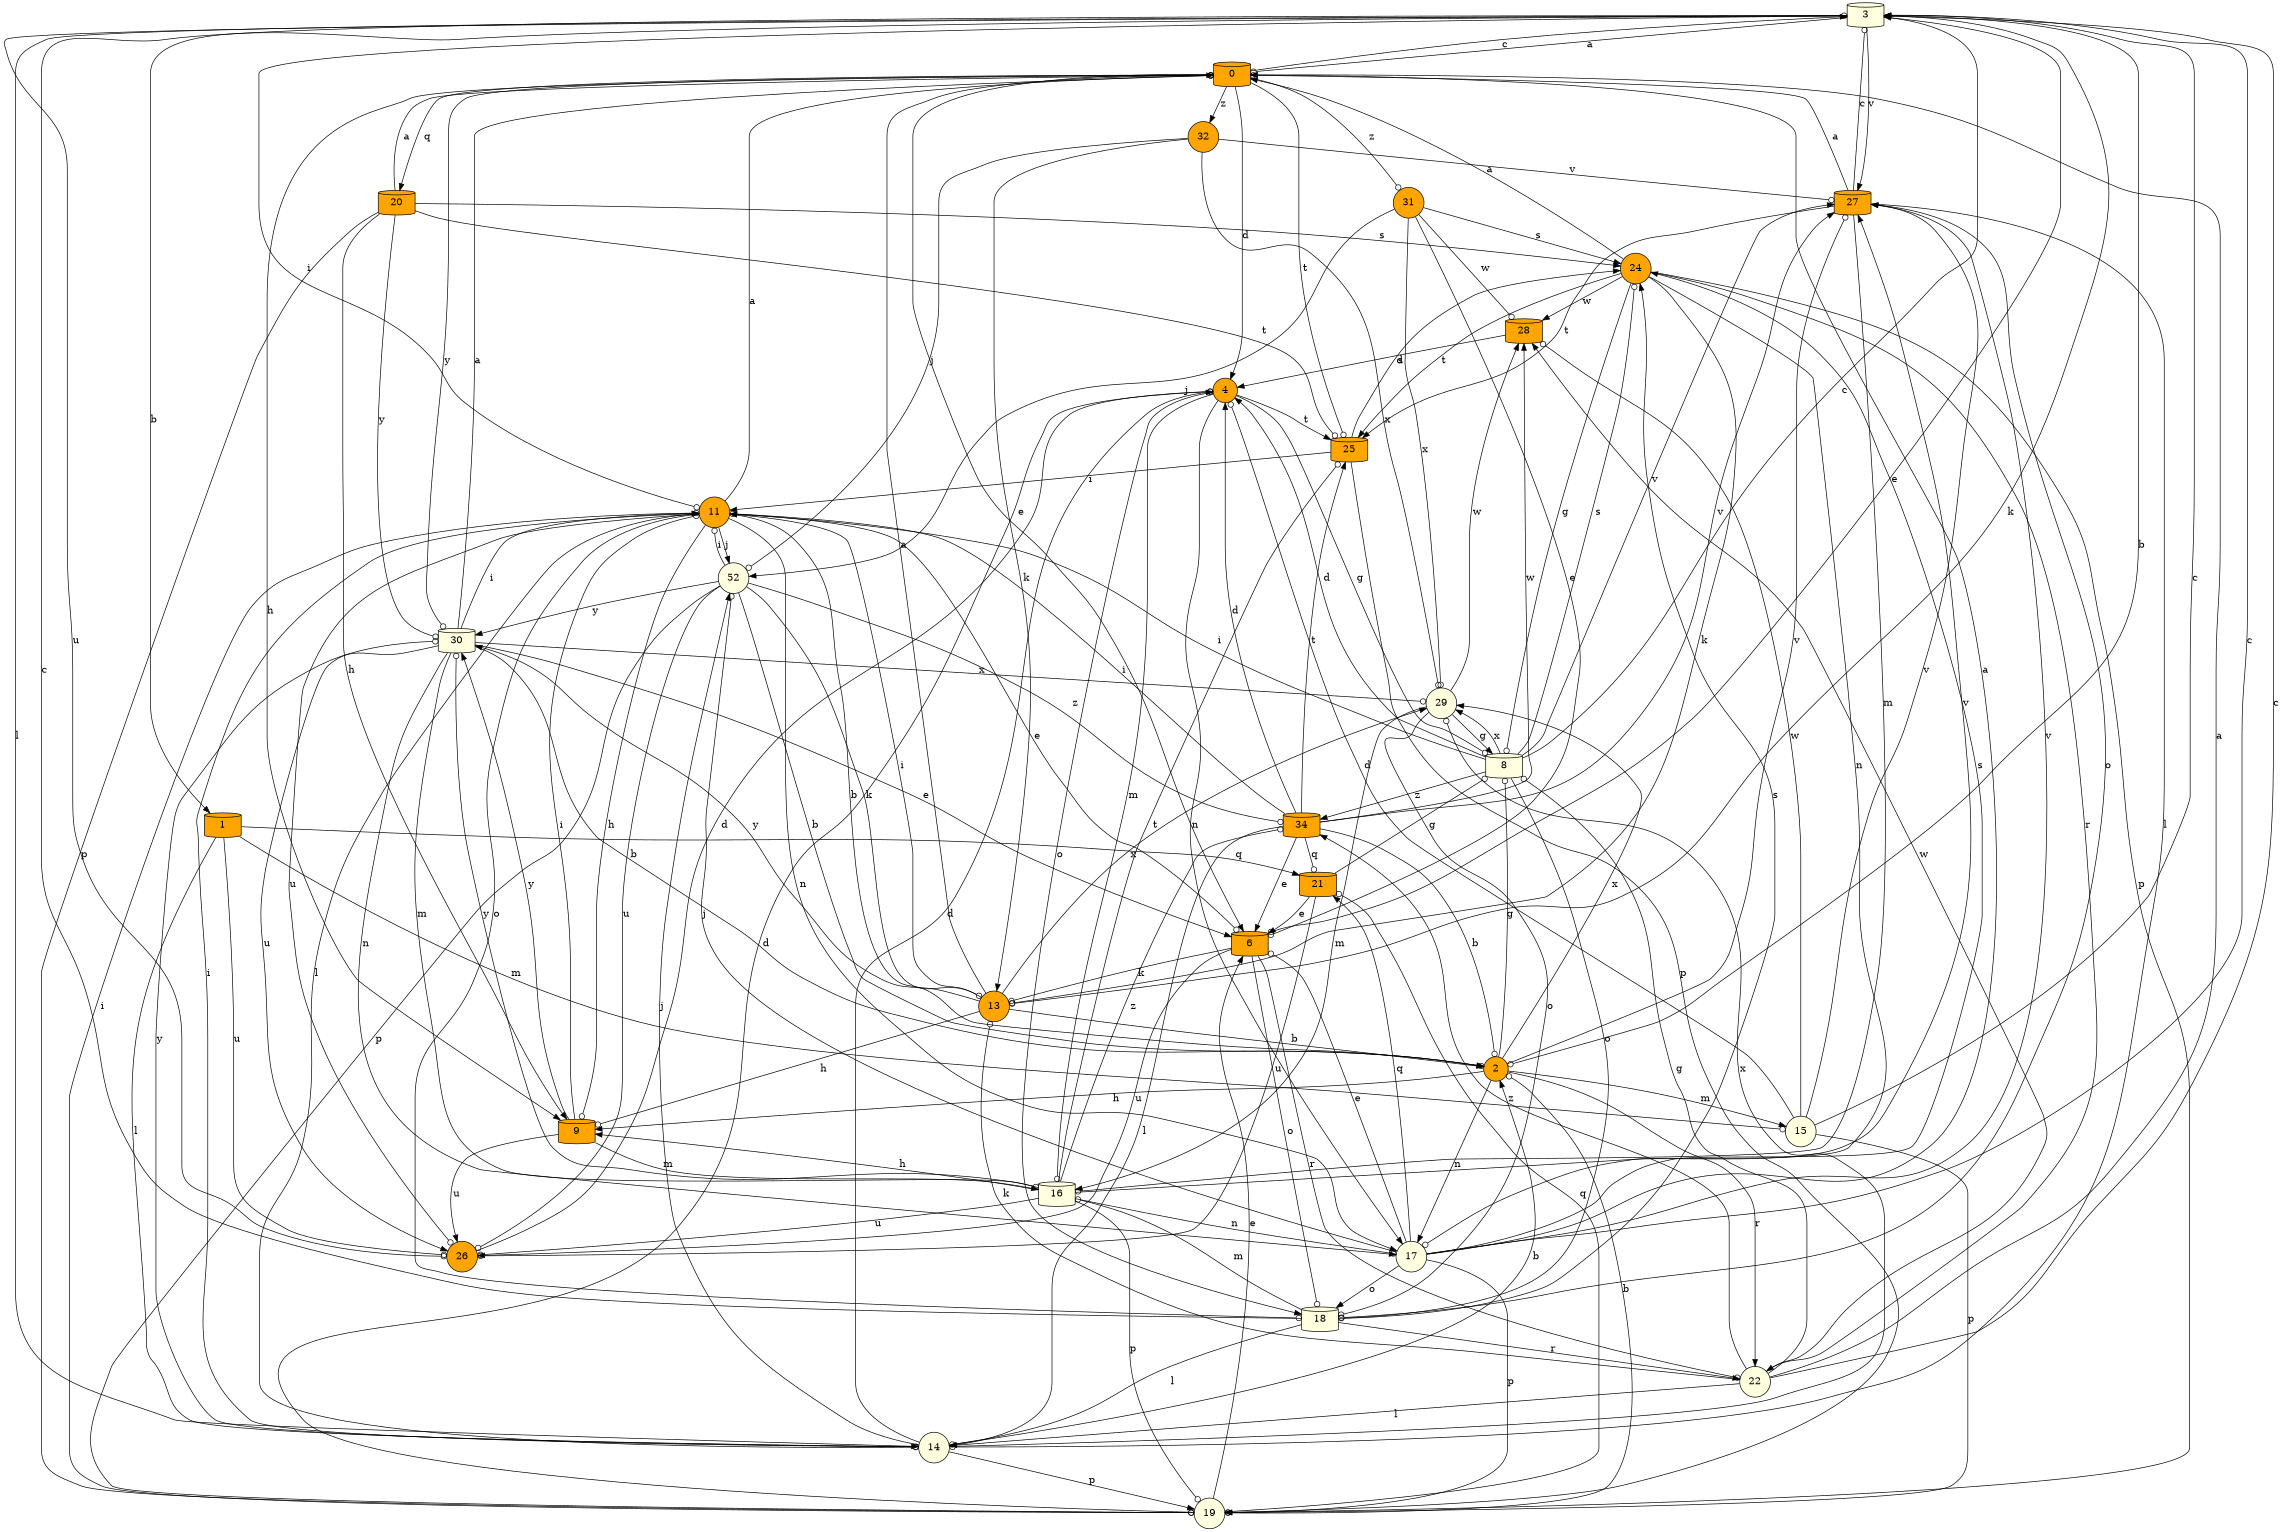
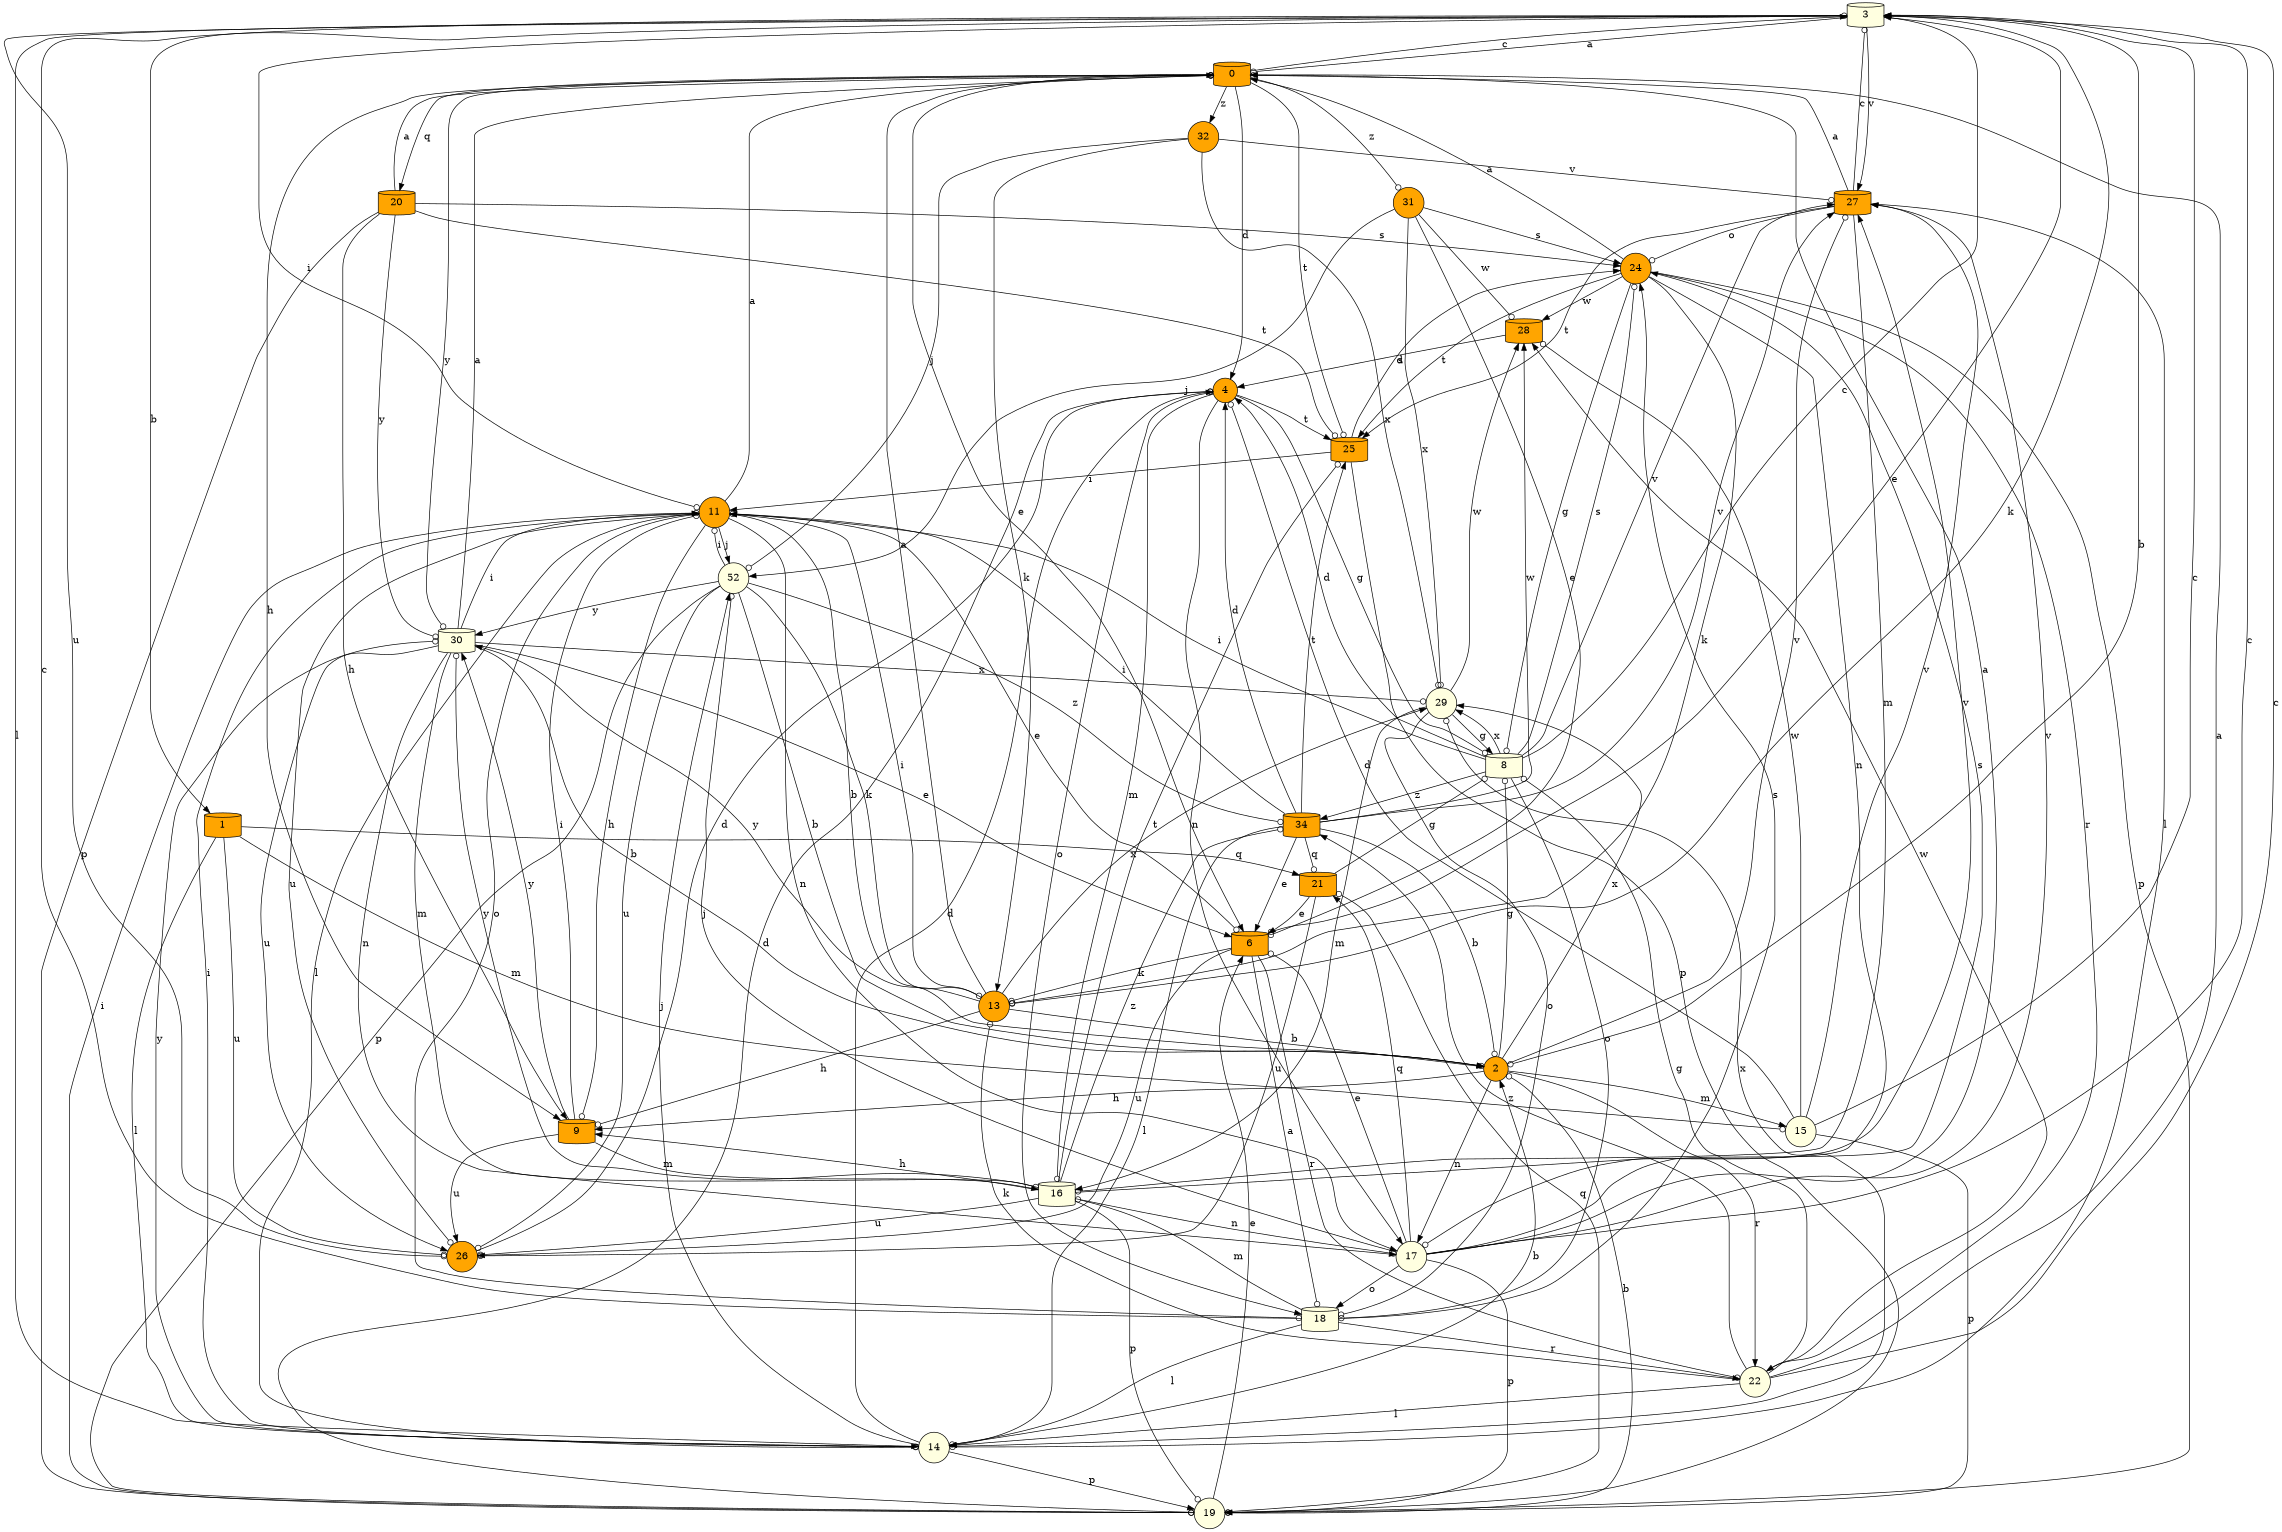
edge "27" -> "18": now "27" -> "24"
edge "6" -> "18": label "o" -> "a"
